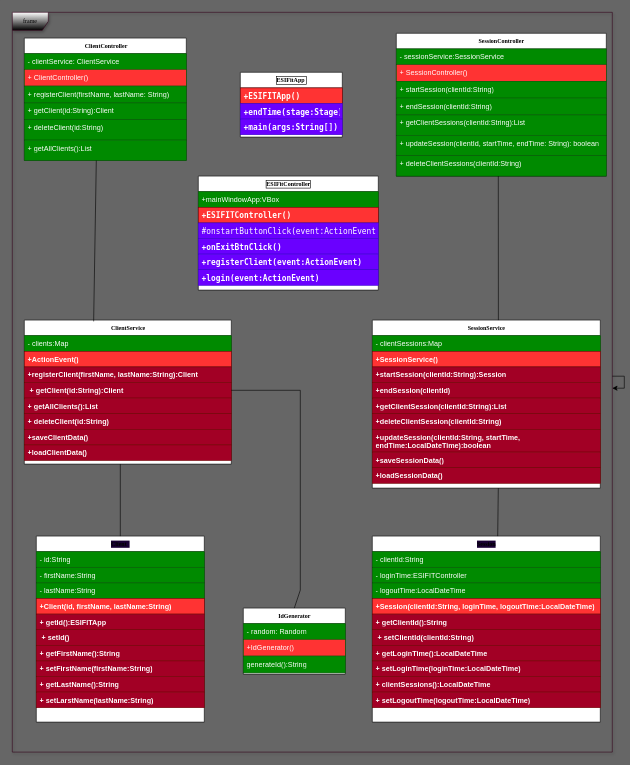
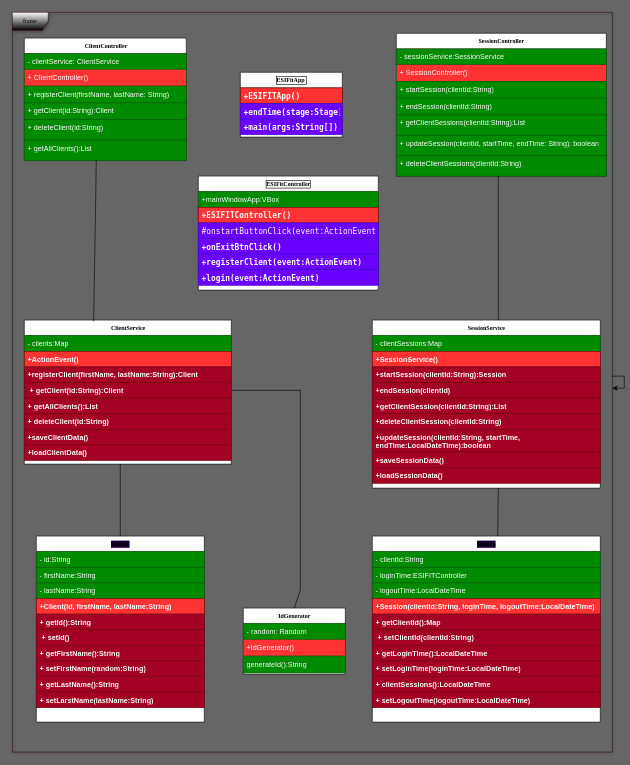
node "+ getId():ESIFITApp": label "+ getId():ESIFITApp" -> "+ getId():String"
node "+ getClientId():String": label "+ getClientId():String" -> "+ getClientId():Map"
node "+ setFirstName(firstName:String)": label "+ setFirstName(firstName:String)" -> "+ setFirstName(random:String)"
